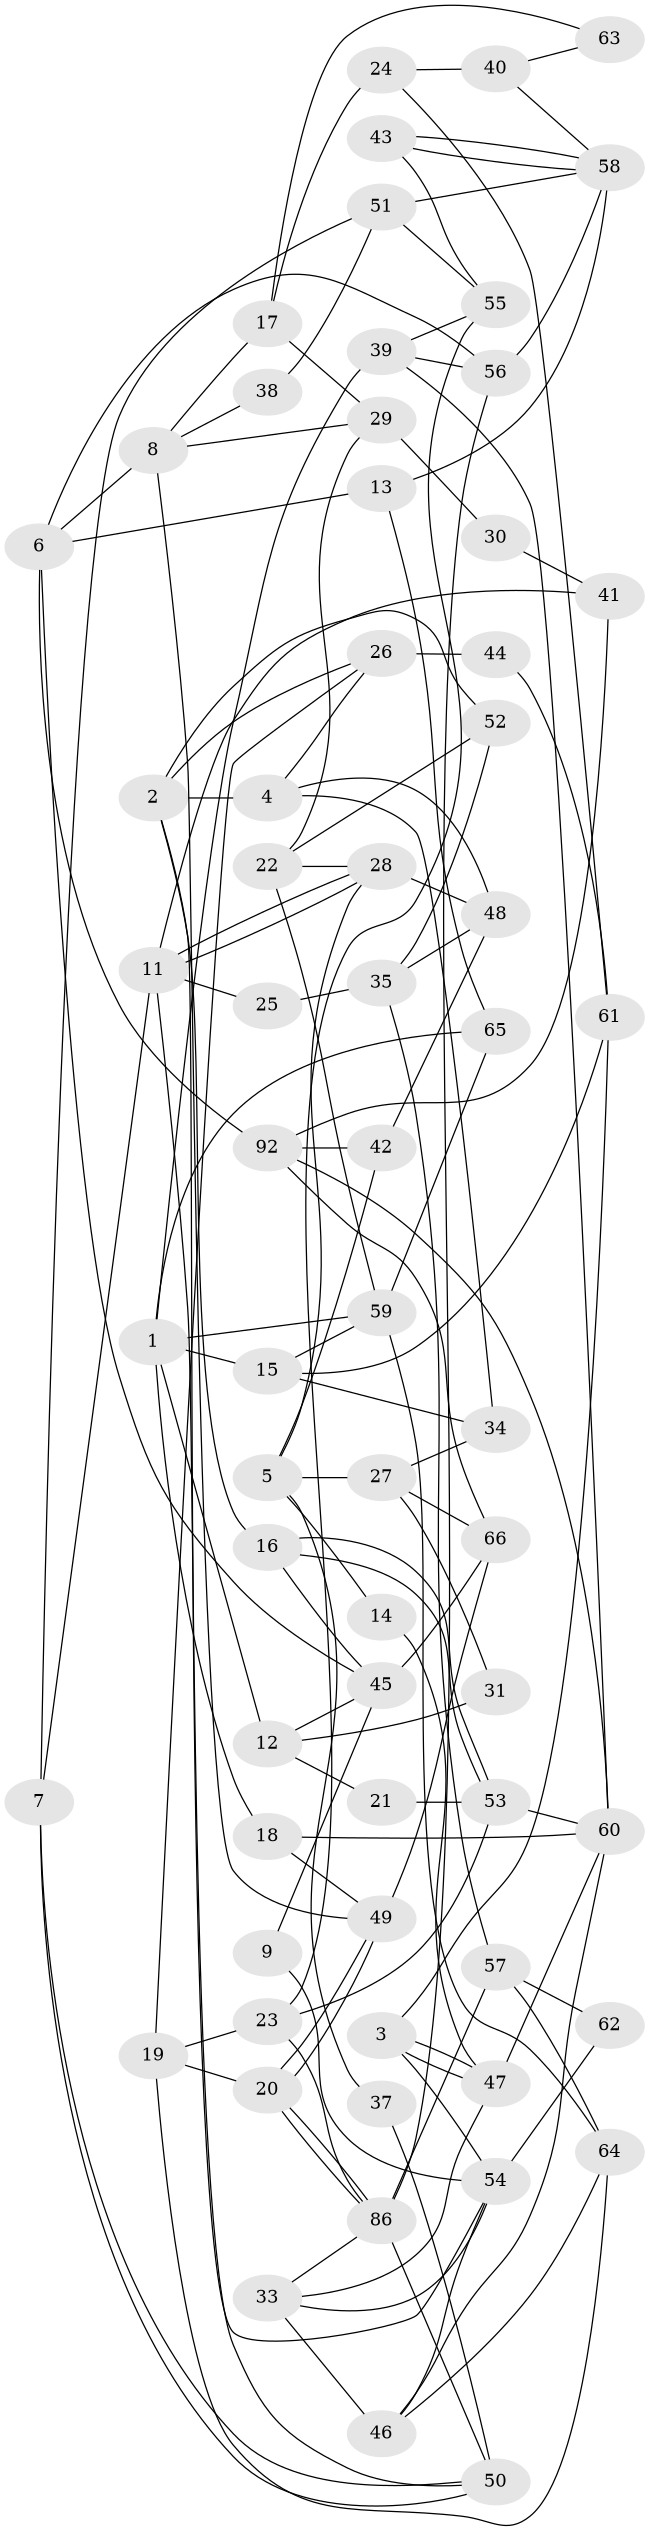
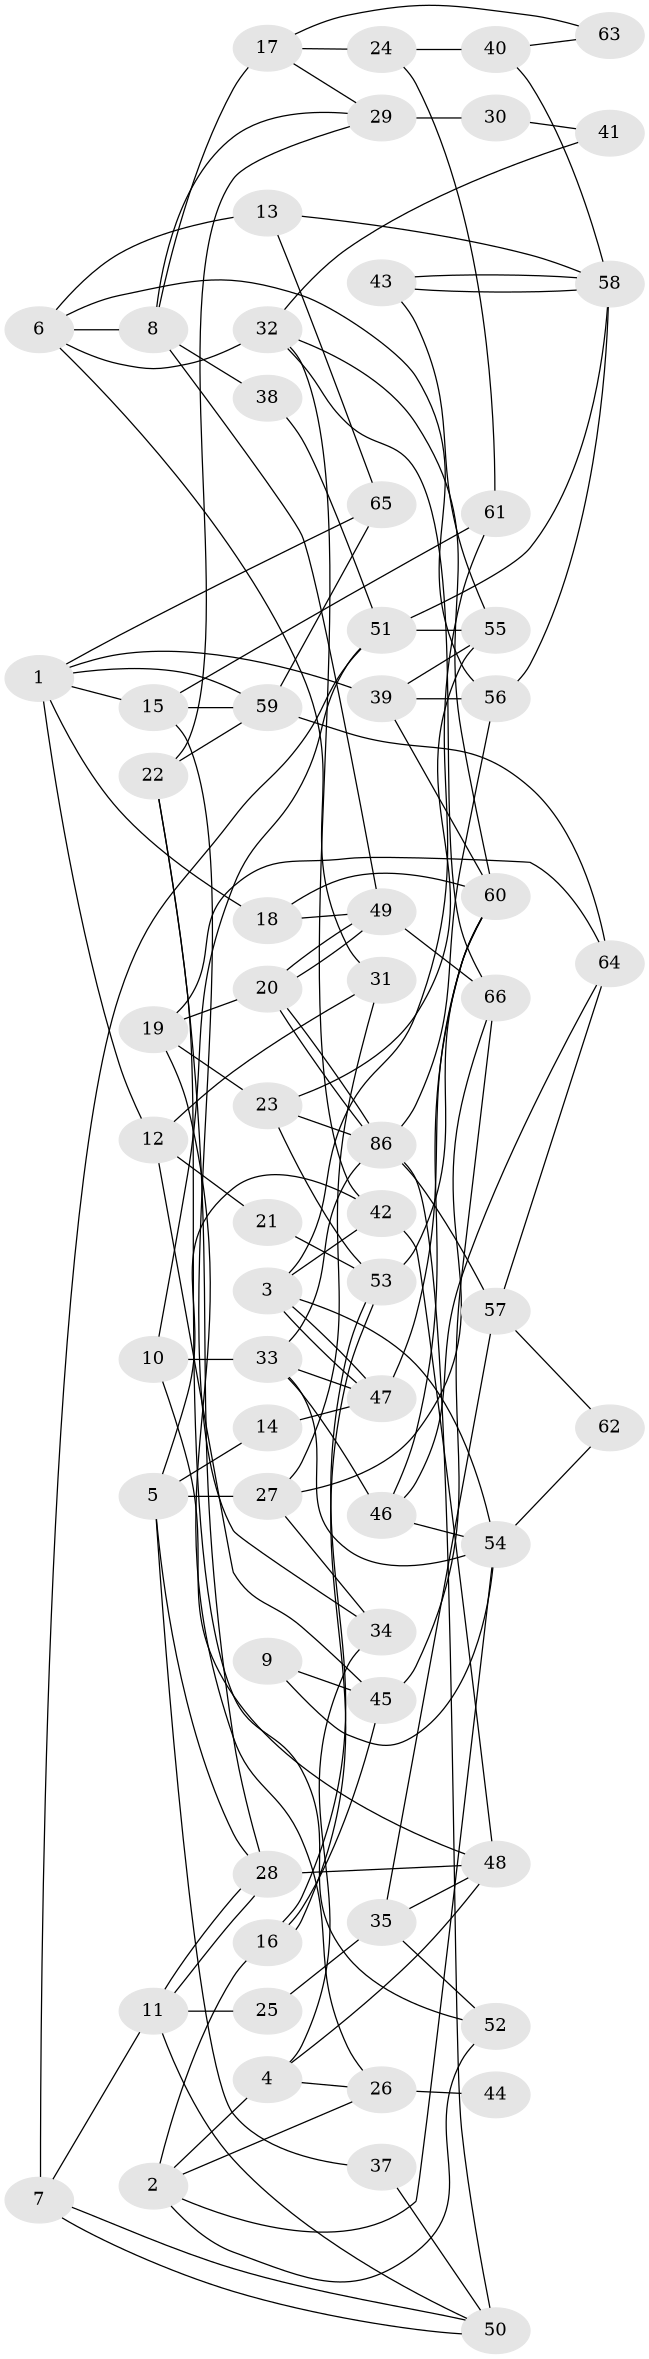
edge "41" -- "11": removed
edge "44" -- "61": removed
node "92": label "92" -> "32"
edge "6" -- "45": now "6" -- "31"
edge "42" -- "3": added
node "10": added
